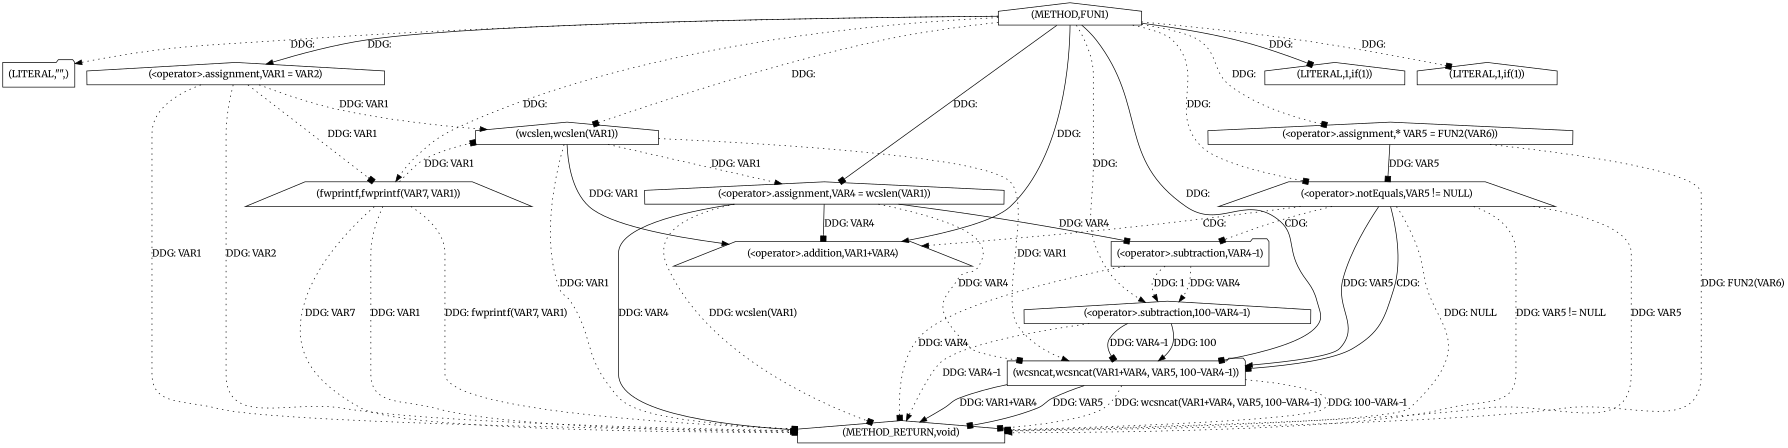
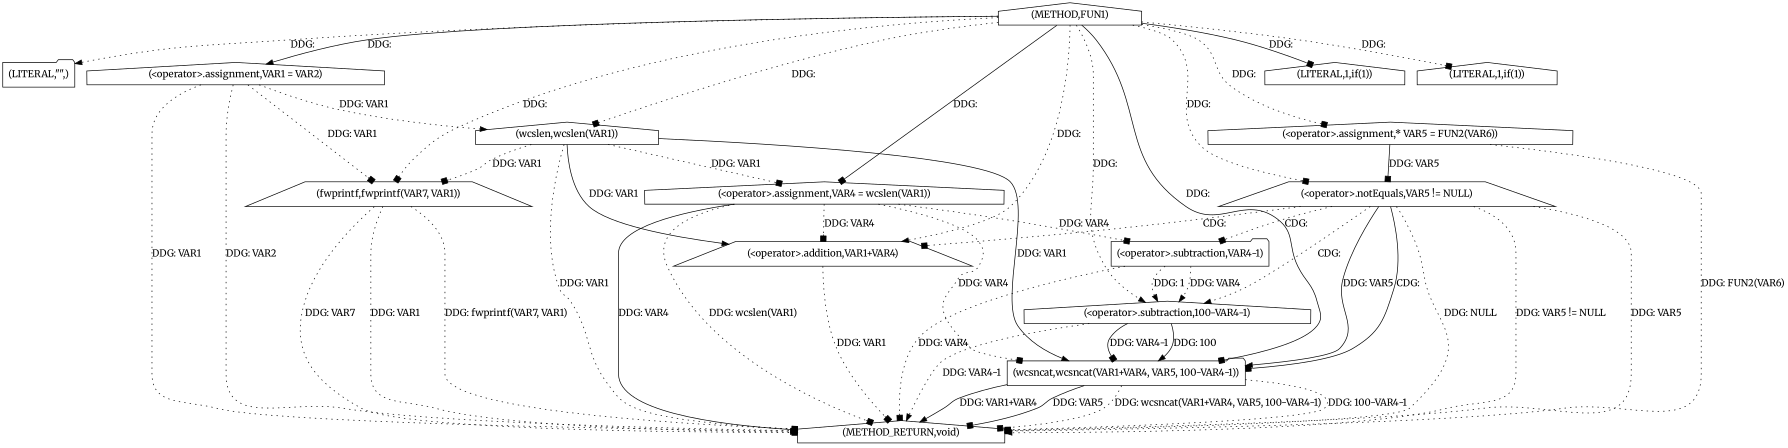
edge "(METHOD,FUN1)" -> "(fwprintf,fwprintf(VAR7, VAR1))": arrowhead normal -> box
edge "(fwprintf,fwprintf(VAR7, VAR1))" -> "(wcslen,wcslen(VAR1))": reversed
edge "(wcslen,wcslen(VAR1))" -> "(wcsncat,wcsncat(VAR1+VAR4, VAR5, 100-VAR4-1))": style dotted -> solid
edge "(wcslen,wcslen(VAR1))" -> "(<operator>.assignment,VAR4 = wcslen(VAR1))": arrowhead normal -> box
edge "(METHOD,FUN1)" -> "(<operator>.addition,VAR1+VAR4)": style solid -> dotted
edge "(<operator>.assignment,VAR4 = wcslen(VAR1))" -> "(<operator>.addition,VAR1+VAR4)": style solid -> dotted
edge "(<operator>.assignment,VAR4 = wcslen(VAR1))" -> "(<operator>.subtraction,VAR4-1)": style solid -> dotted
edge "(<operator>.notEquals,VAR5 != NULL)" -> "(<operator>.addition,VAR1+VAR4)": arrowhead normal -> box
edge "(<operator>.notEquals,VAR5 != NULL)" -> "(<operator>.subtraction,100-VAR4-1)": added, label "CDG:"
edge "(<operator>.addition,VAR1+VAR4)" -> "(METHOD_RETURN,void)": added, label "DDG: VAR1"
